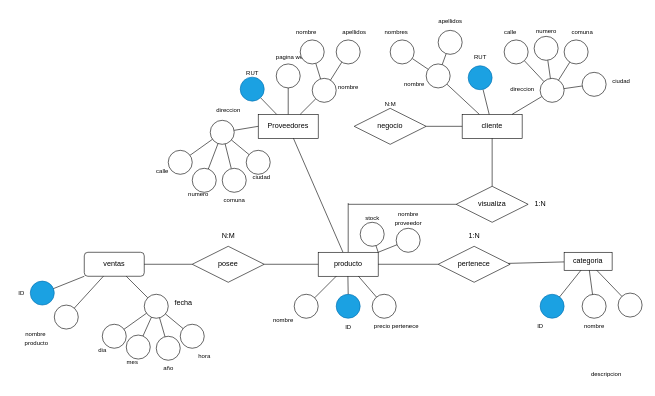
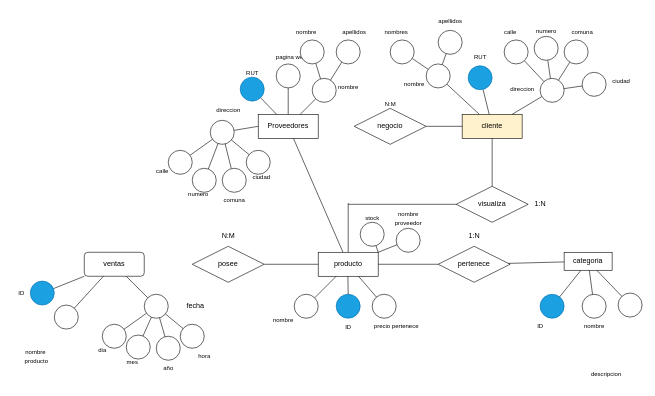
node "cliente": fillcolor #ffffff -> #fff2cc
edge "ventas" -- "posee": removed
node "fecha": moved (183, 303) -> (195, 306)
node "nombre producto": moved (36, 338) -> (36, 356)
